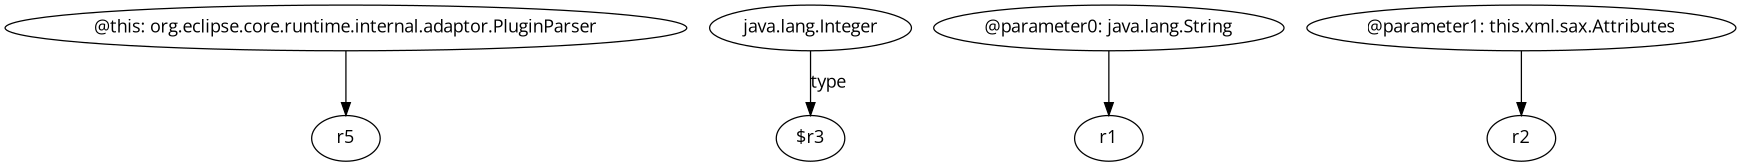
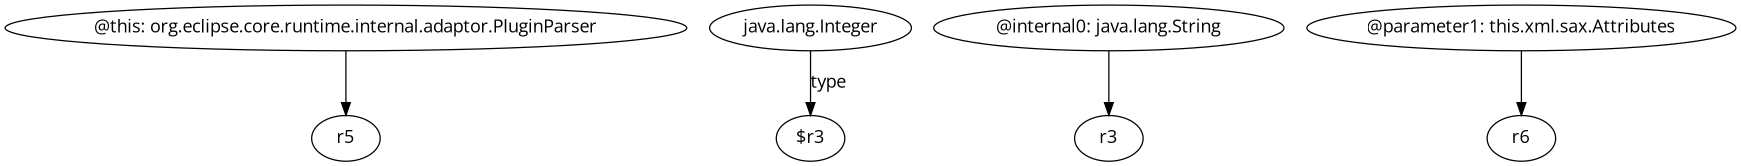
node "@parameter0: java.lang.String": label "@parameter0: java.lang.String" -> "@internal0: java.lang.String"
node "r1": label "r1" -> "r3"
node "r2": label "r2" -> "r6"
